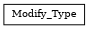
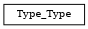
node "Modify_Type": label "Modify_Type" -> "Type_Type"
